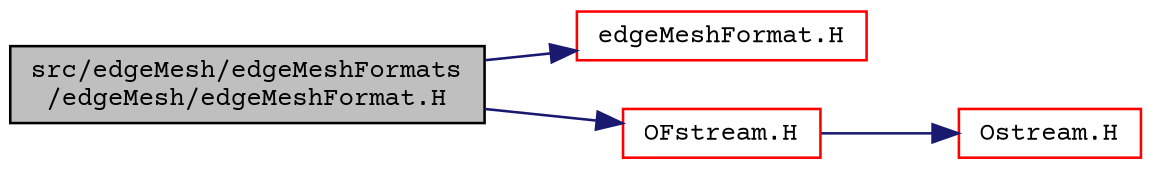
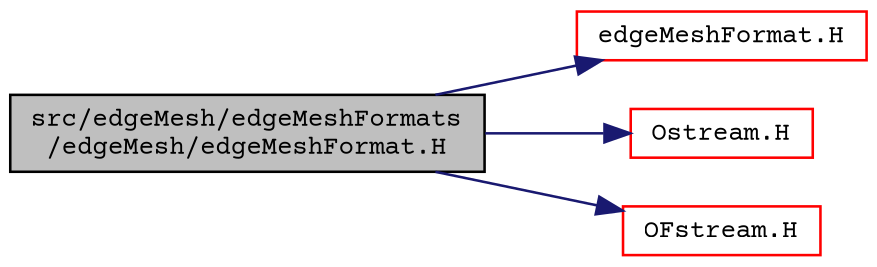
edge "OFstream.H" -> "Ostream.H": now "src/edgeMesh/edgeMeshFormats /edgeMesh/edgeMeshFormat.H" -> "Ostream.H"
